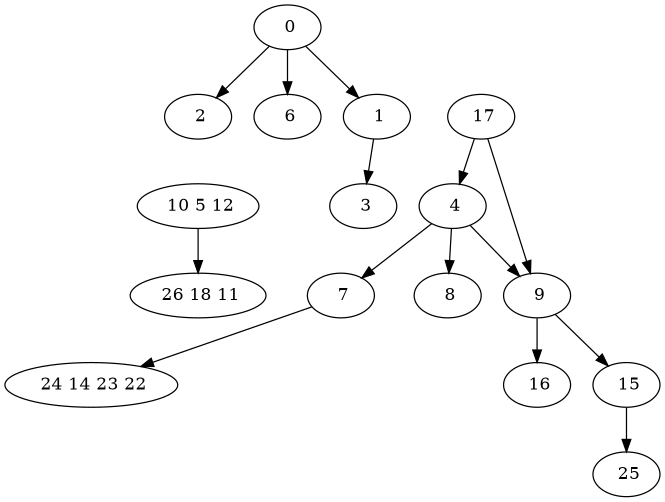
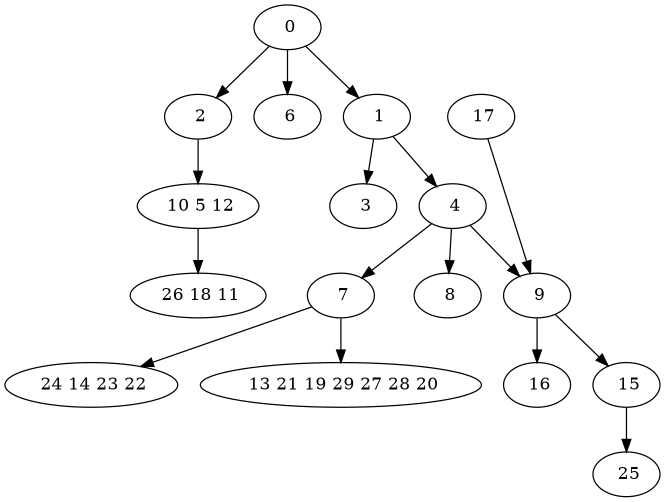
edge "2" -> "10 5 12": added
edge "17" -> "4": now "1" -> "4"
node "13 21 19 29 27 28 20": added
